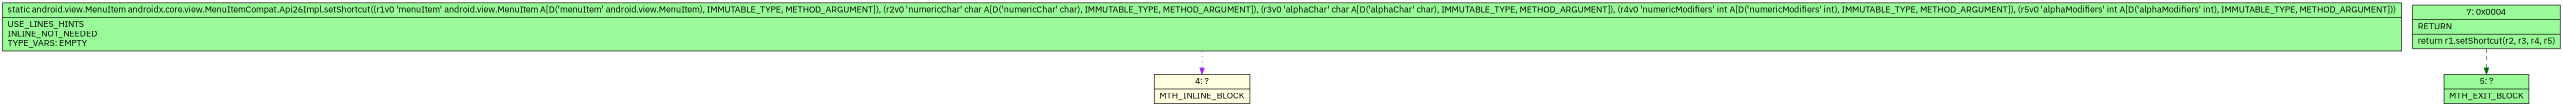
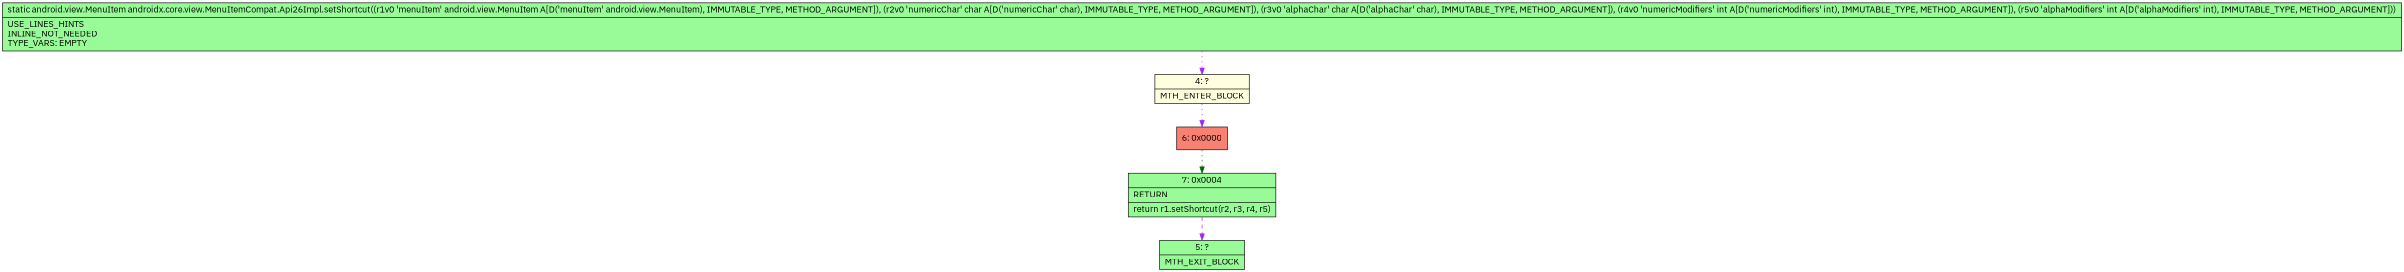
edge "7: 0x0004" -> "5: ?": color darkgreen -> purple
node "4: ?": text "MTH_INLINE_BLOCK" -> "MTH_ENTER_BLOCK"
node "6: 0x0000": added
